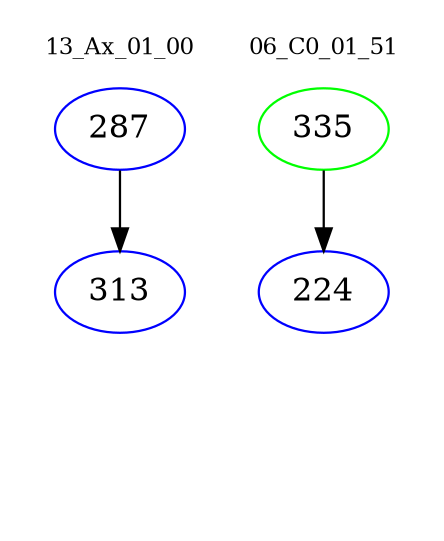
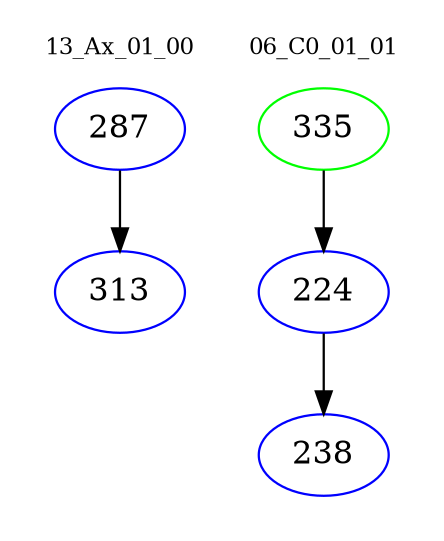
cluster "06_C0_01_51": label "06_C0_01_51" -> "06_C0_01_01"
node "238": added
